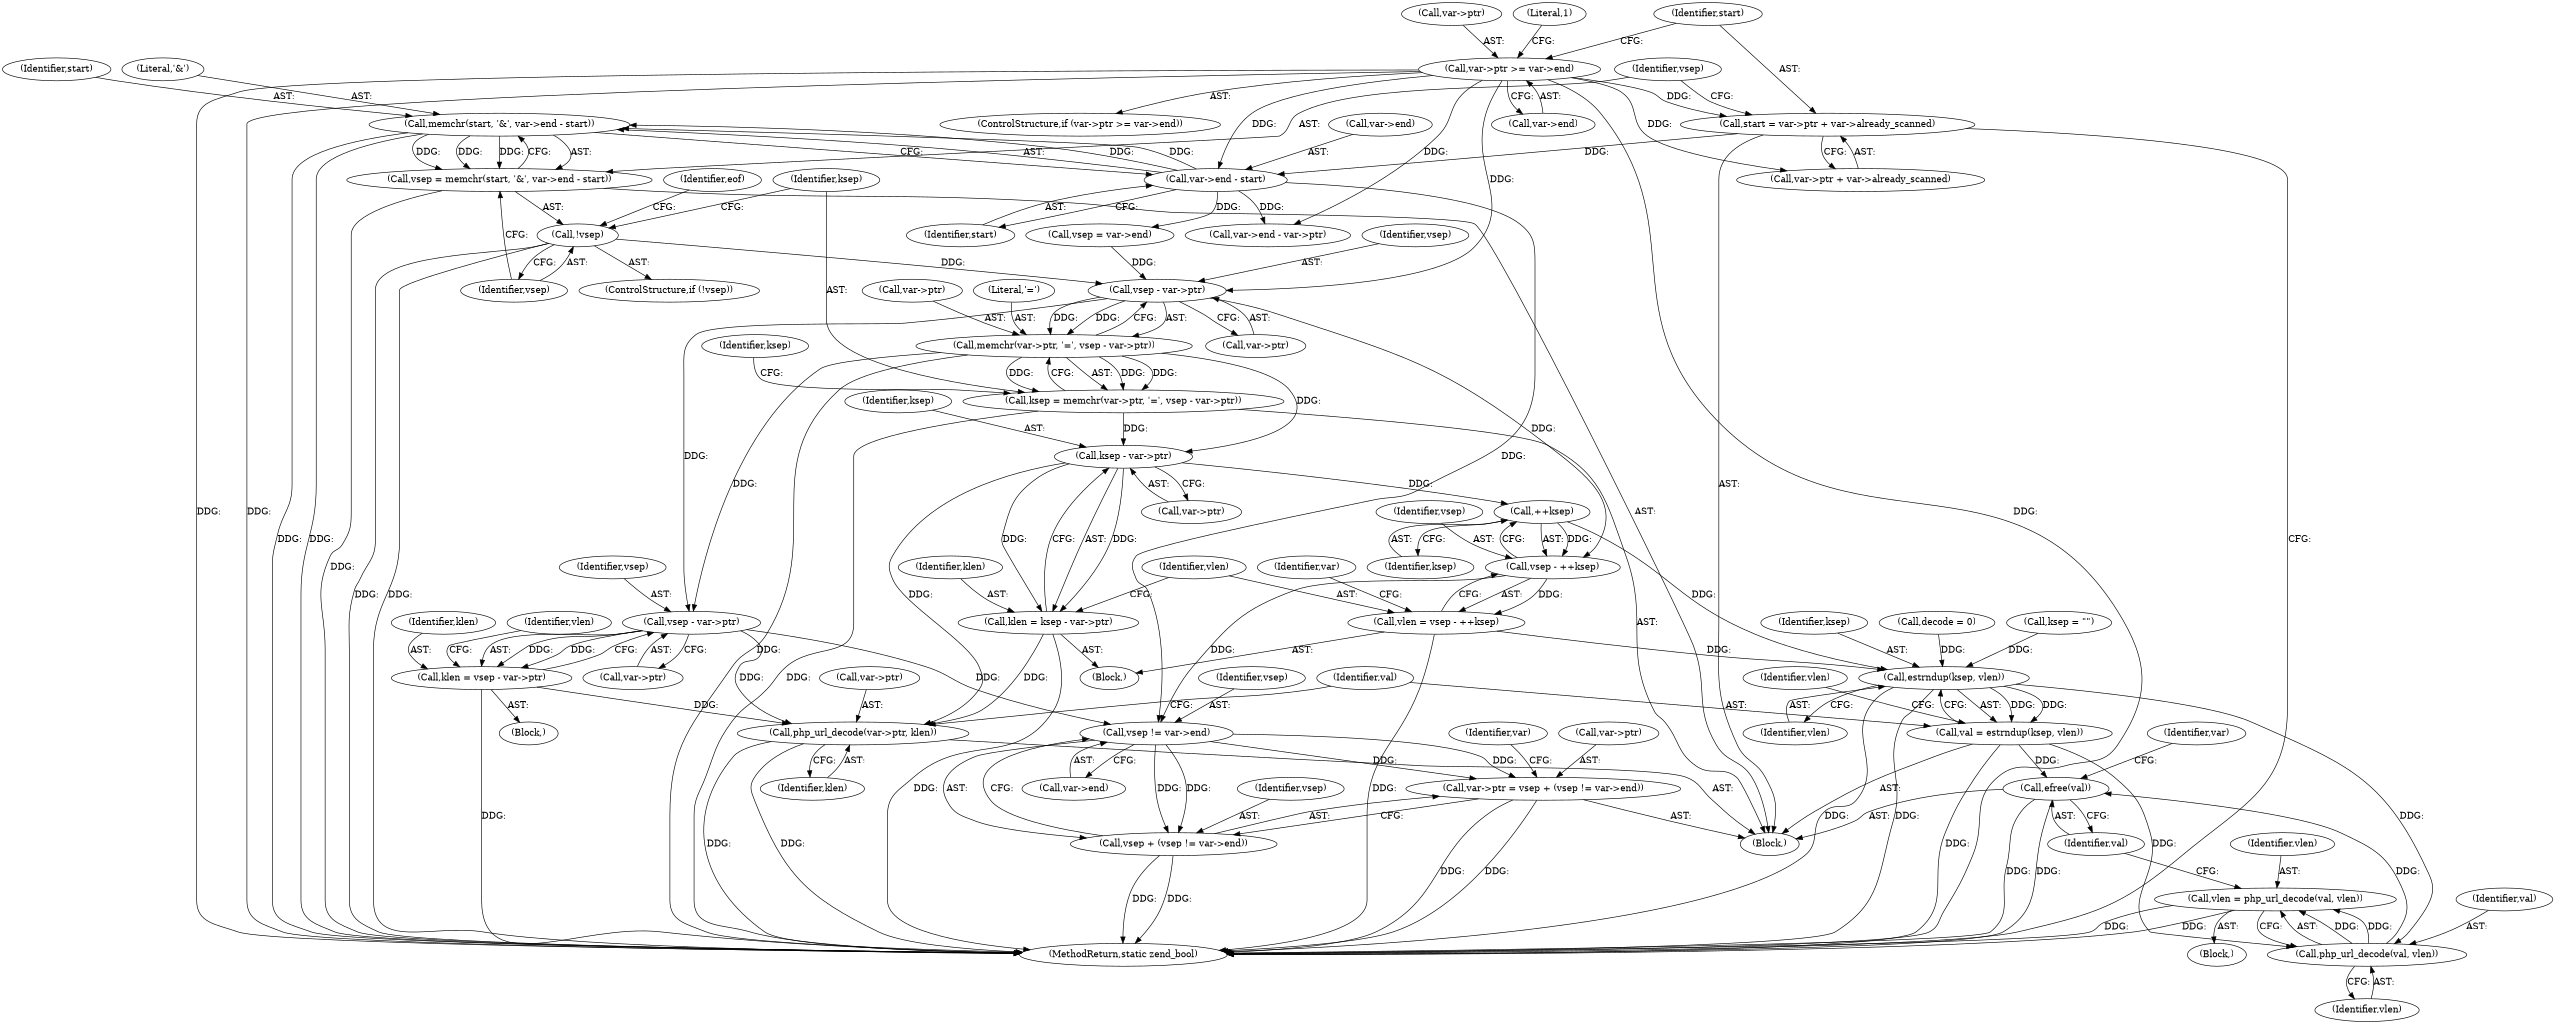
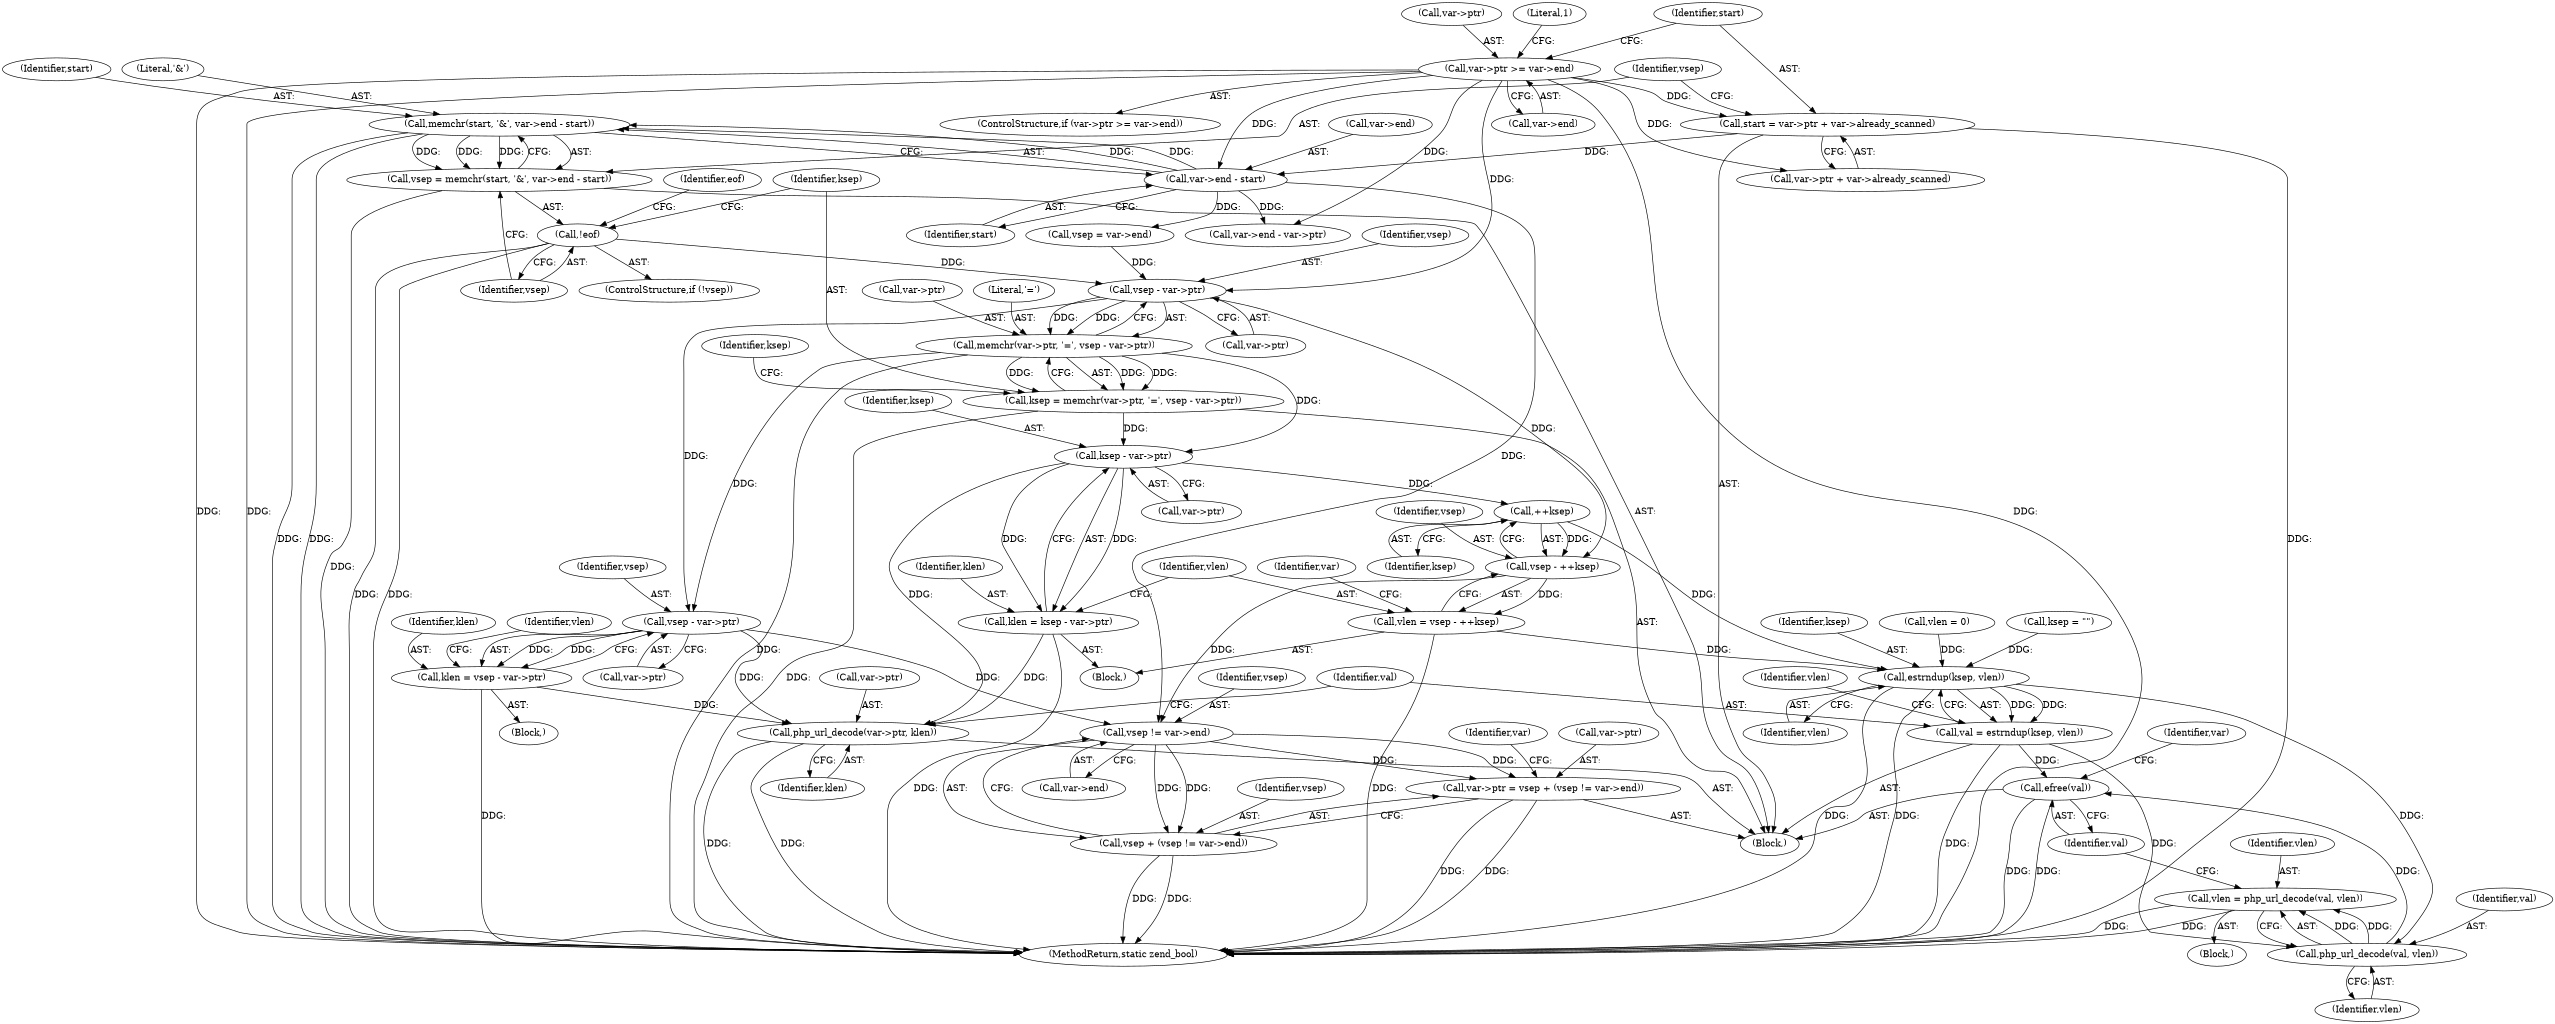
node "(Call,!vsep)": label "(Call,!vsep)" -> "(Call,!eof)"
edge "(Call,start = var->ptr + var->already_scanned)" -> "(MethodReturn,static zend_bool)": label "CFG: " -> "DDG: "
node "(Call,decode = 0)": label "(Call,decode = 0)" -> "(Call,vlen = 0)"
